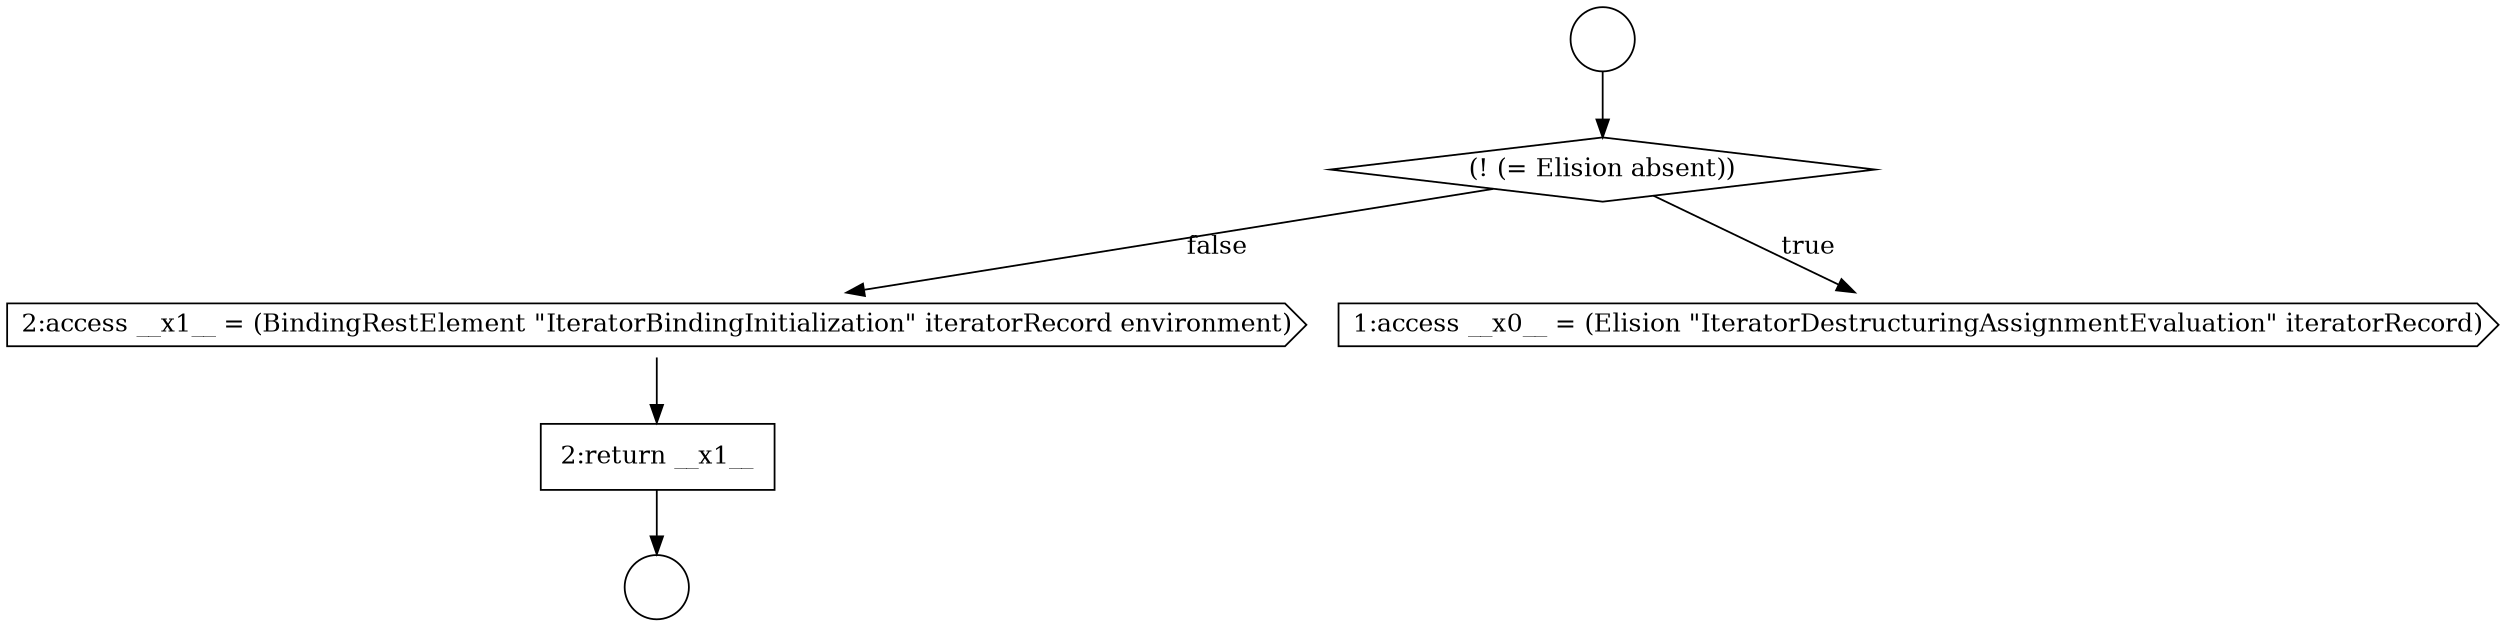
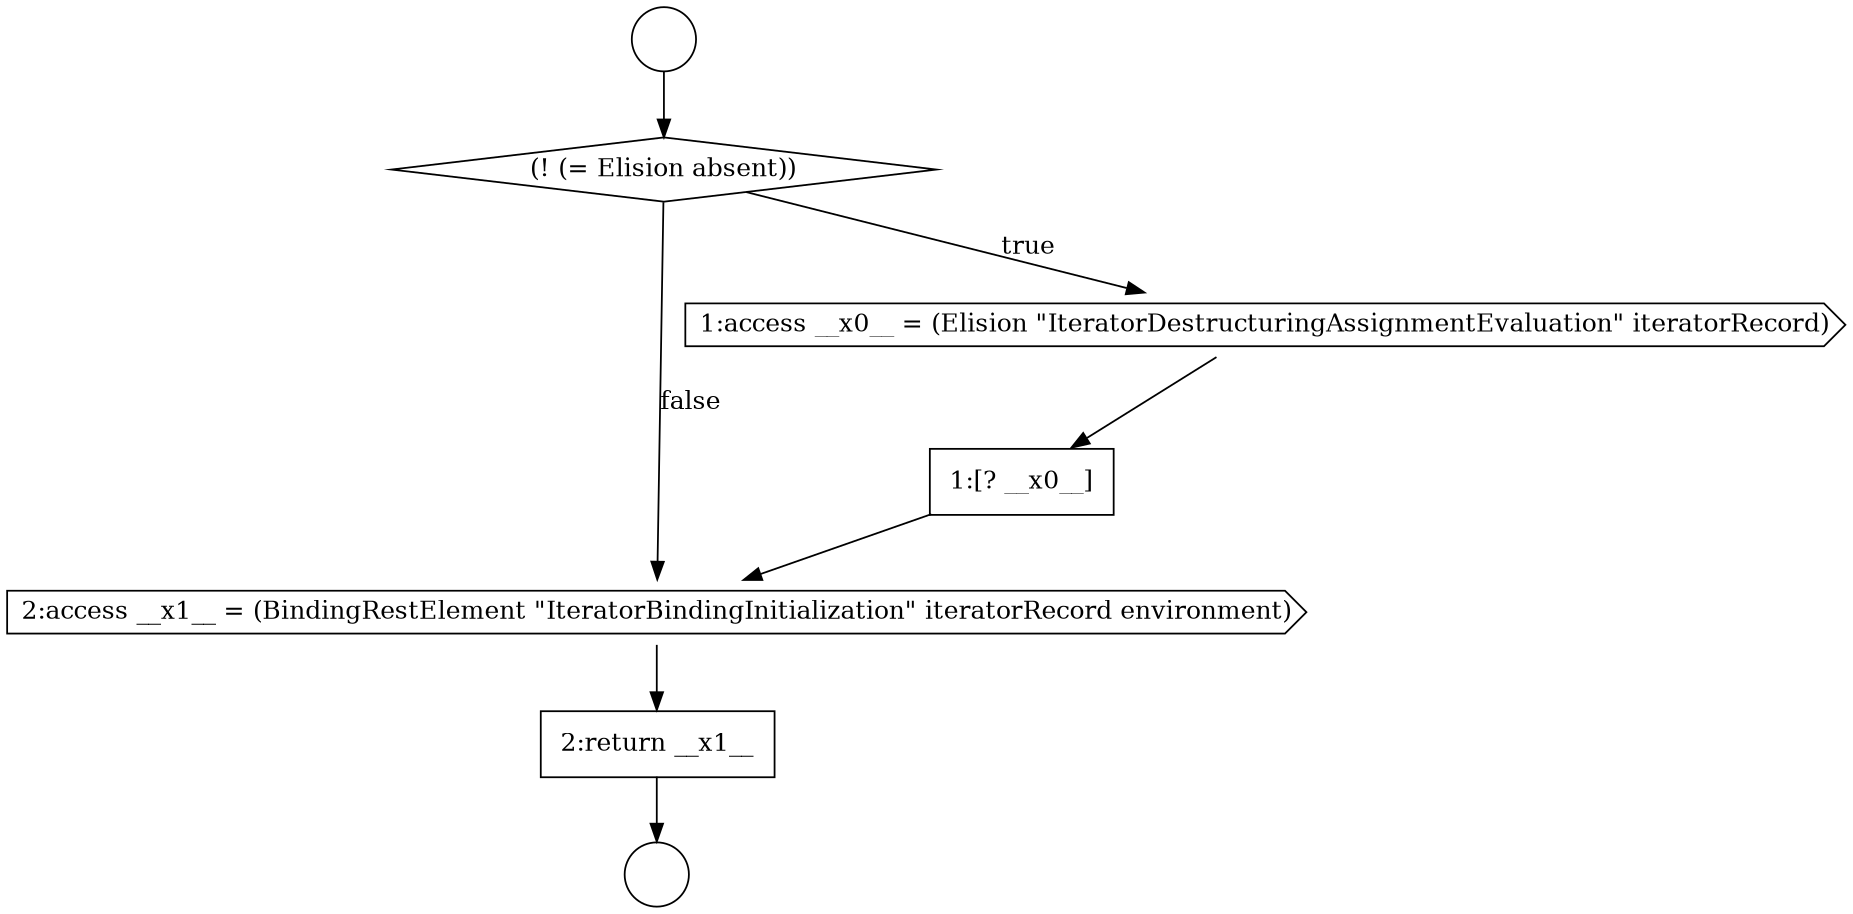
node "1:[? __x0__]": added
